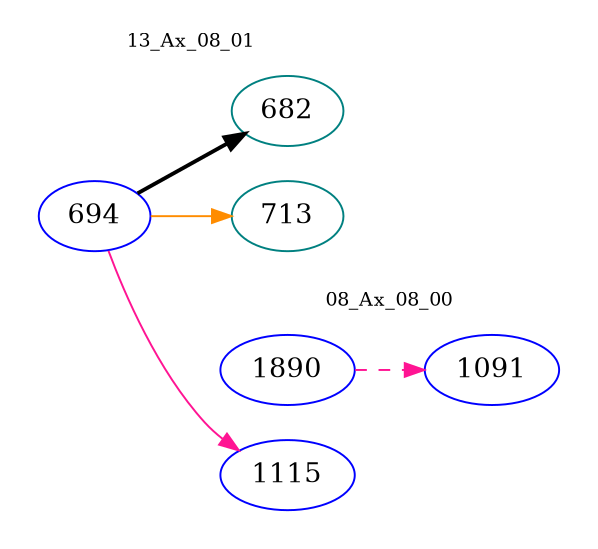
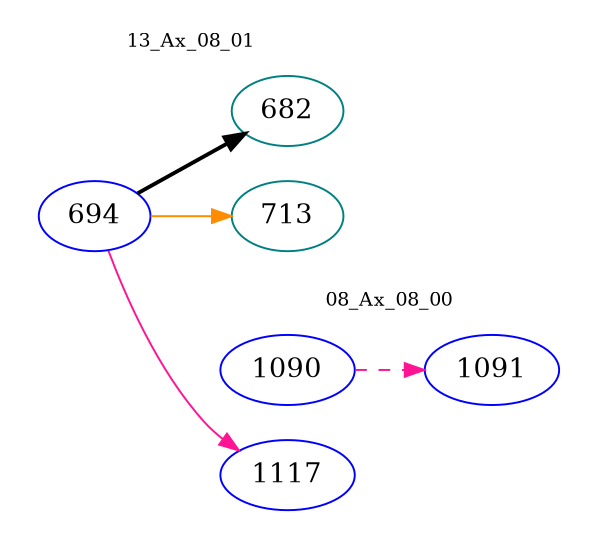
node "1890": label "1890" -> "1090"
node "1115": label "1115" -> "1117"
